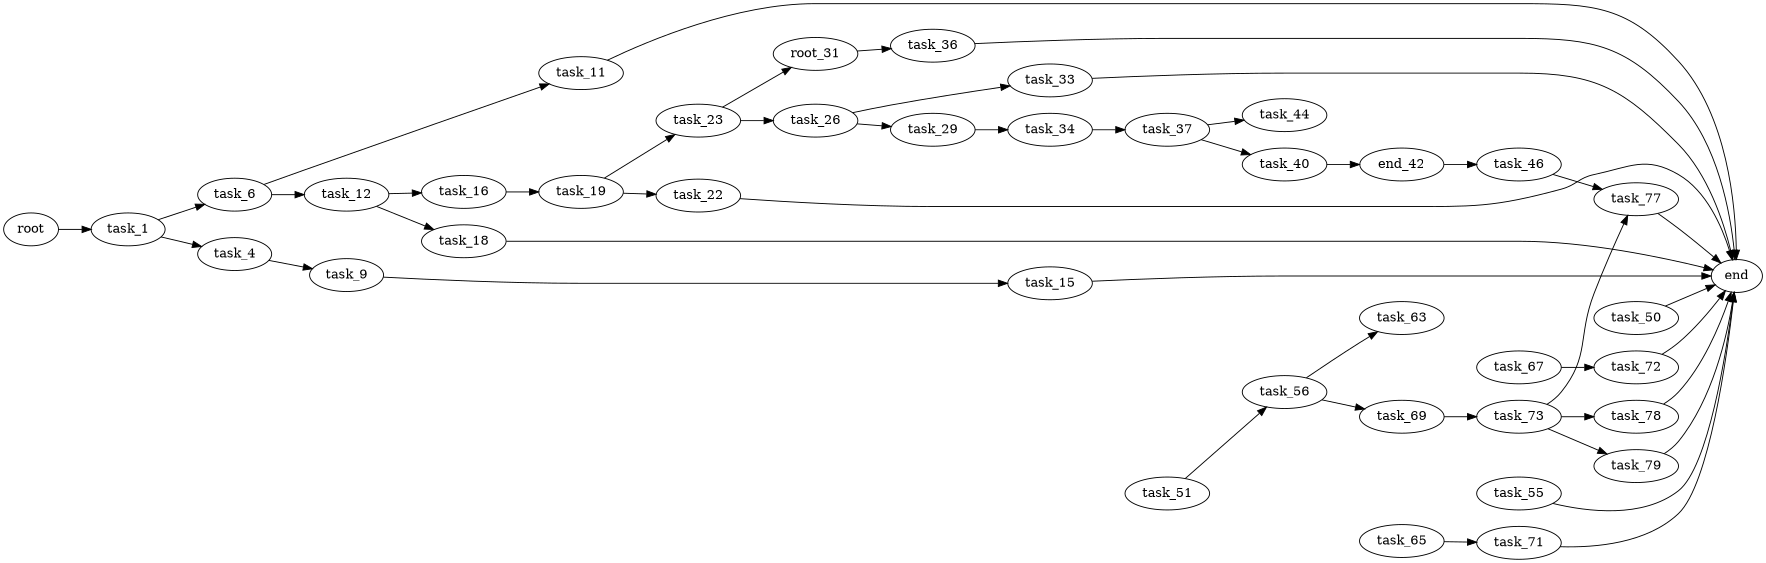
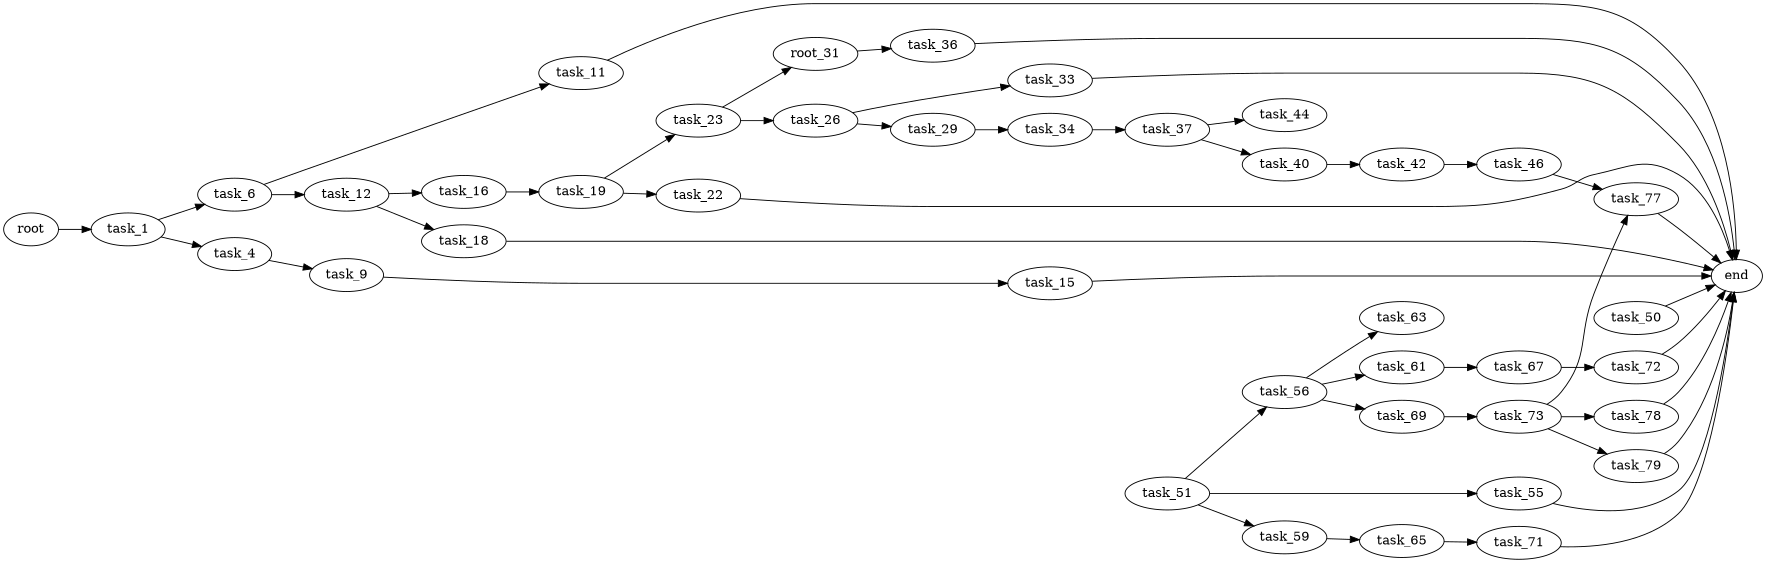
node "end_42": label "end_42" -> "task_42"
node "task_61": added
edge "task_51" -> "task_55": added
node "task_59": added
